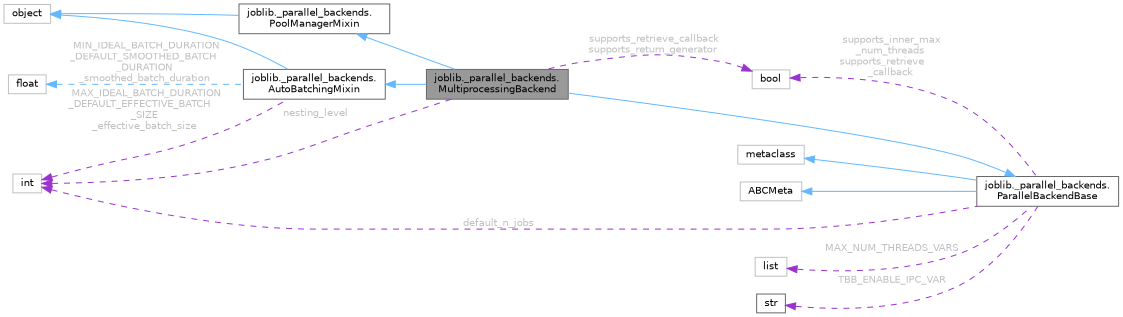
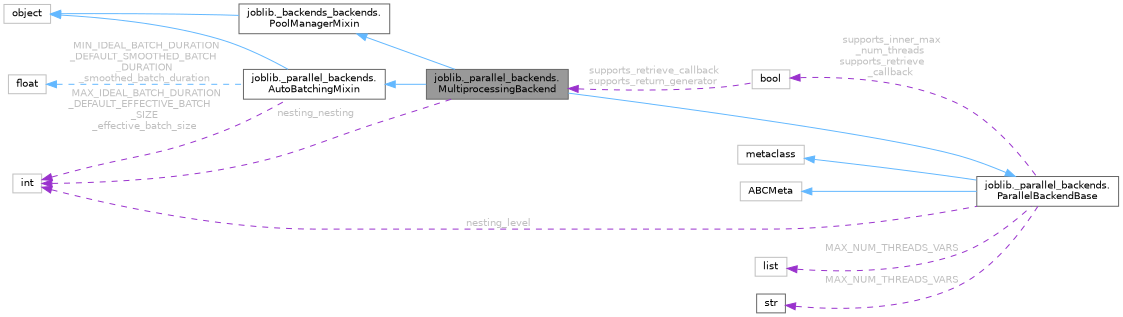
node "joblib._parallel_backends. PoolManagerMixin": label "joblib._parallel_backends. PoolManagerMixin" -> "joblib._backends_backends. PoolManagerMixin"
edge "joblib._parallel_backends. MultiprocessingBackend" -> "bool": reversed
edge "joblib._parallel_backends. MultiprocessingBackend" -> "int": label " nesting_level" -> " nesting_nesting"
edge "joblib._parallel_backends. ParallelBackendBase" -> "int": label " default_n_jobs" -> " nesting_level"
edge "joblib._parallel_backends. ParallelBackendBase" -> "str": label " TBB_ENABLE_IPC_VAR" -> " MAX_NUM_THREADS_VARS"
